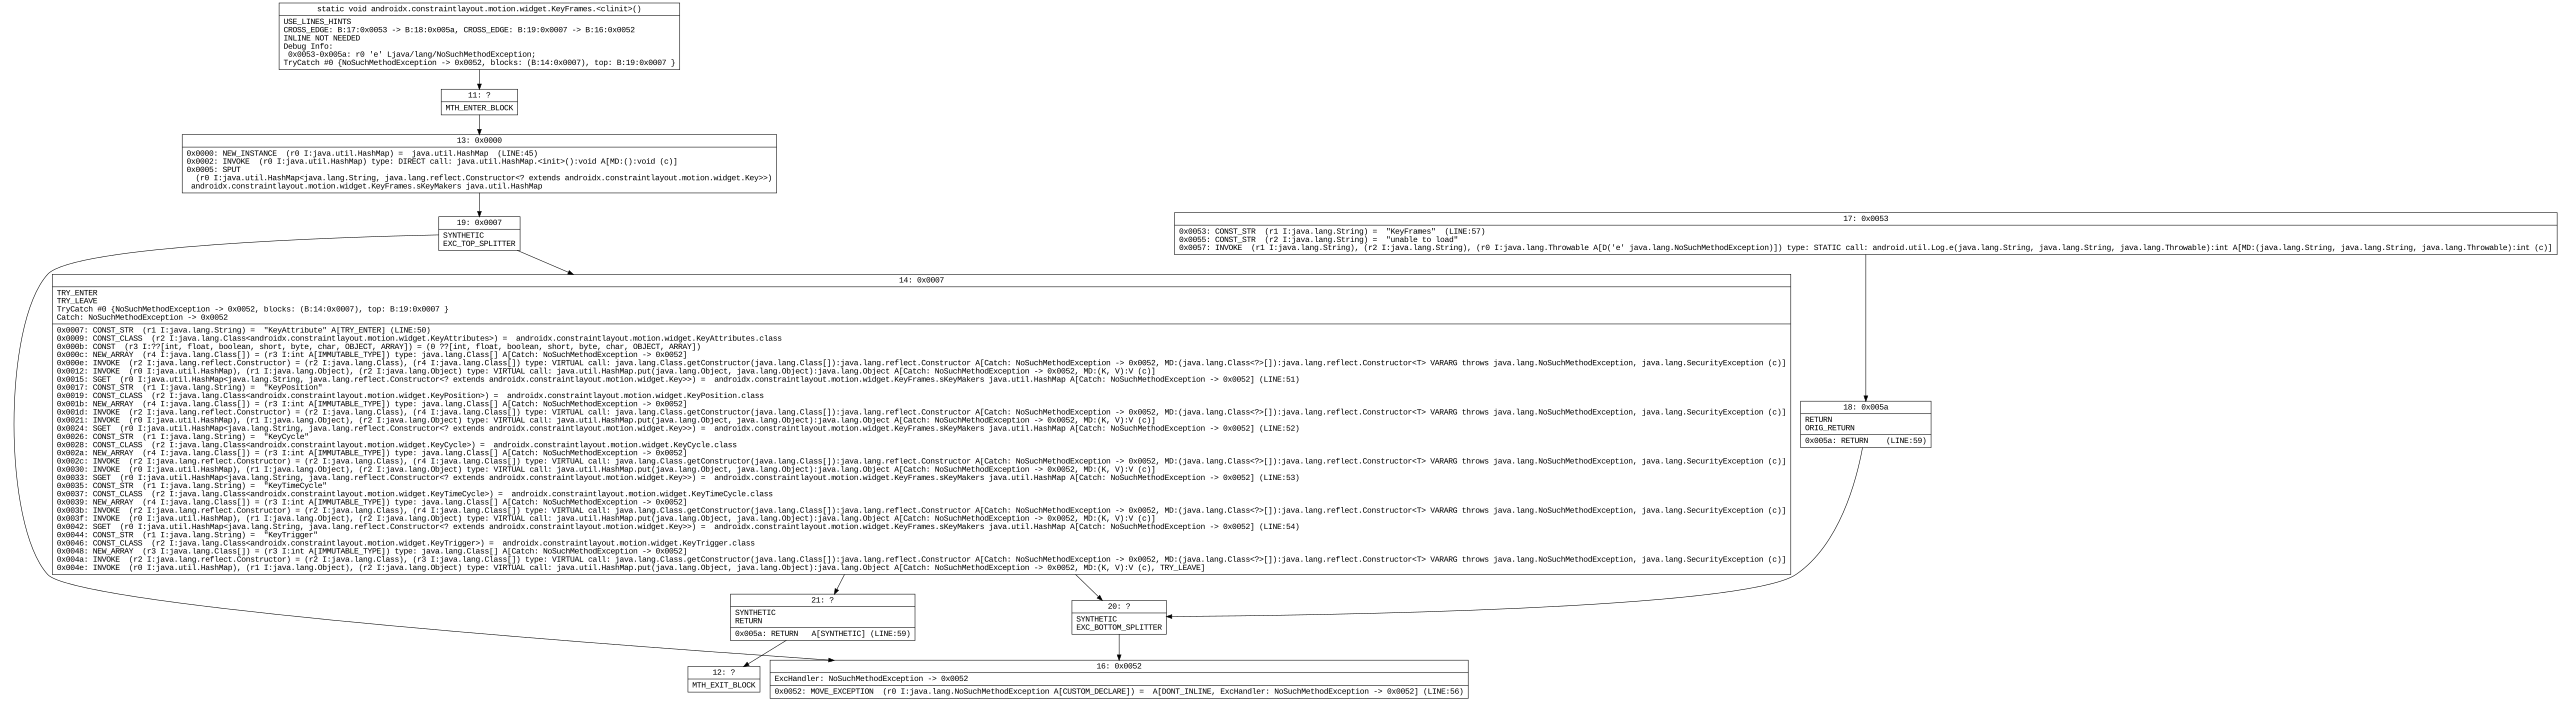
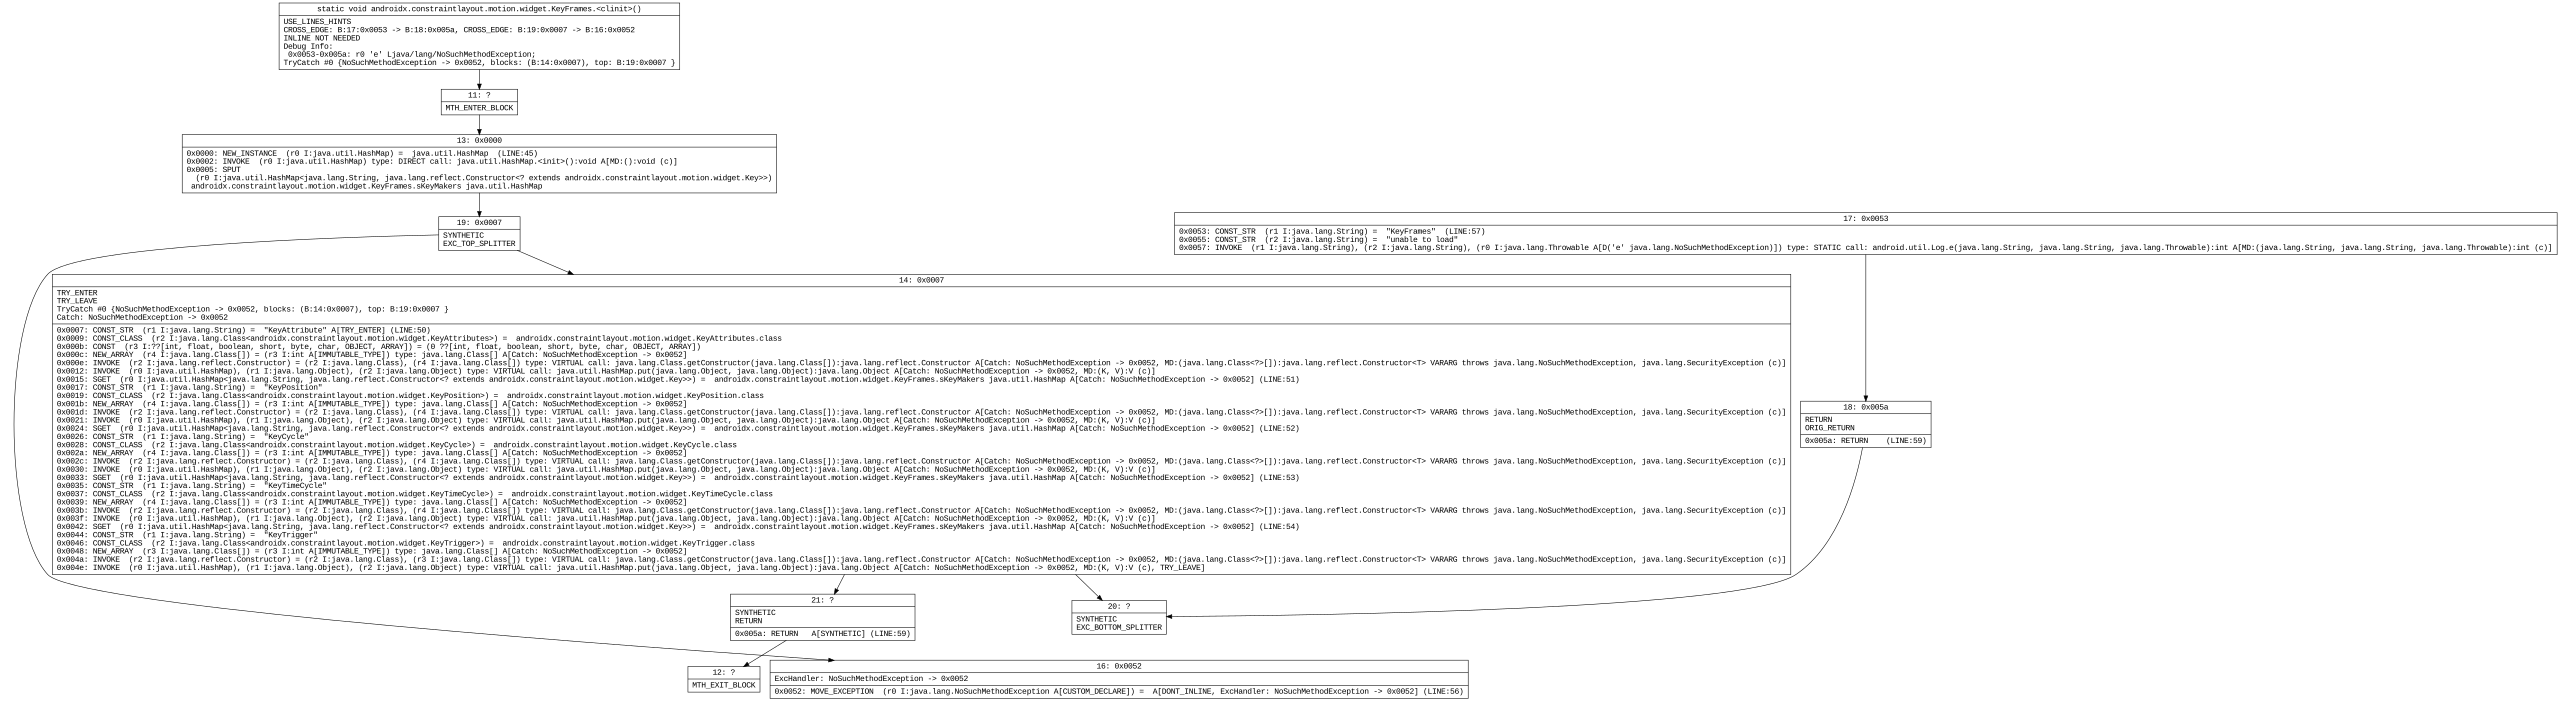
edge "20: ?" -> "16: 0x0052": removed
